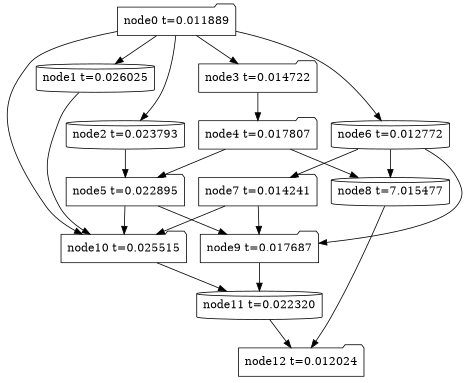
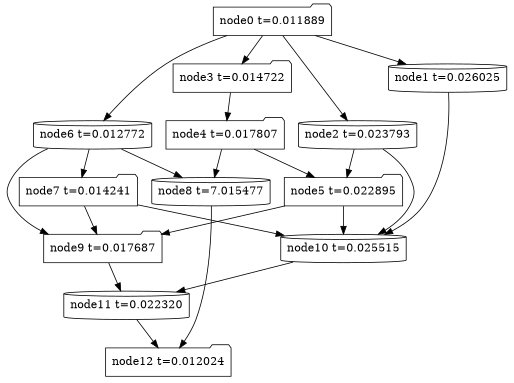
edge "node0 t=0.011889" -> "node10 t=0.025515": now "node2 t=0.023793" -> "node10 t=0.025515"
node "node10 t=0.025515": shape folder -> cylinder
